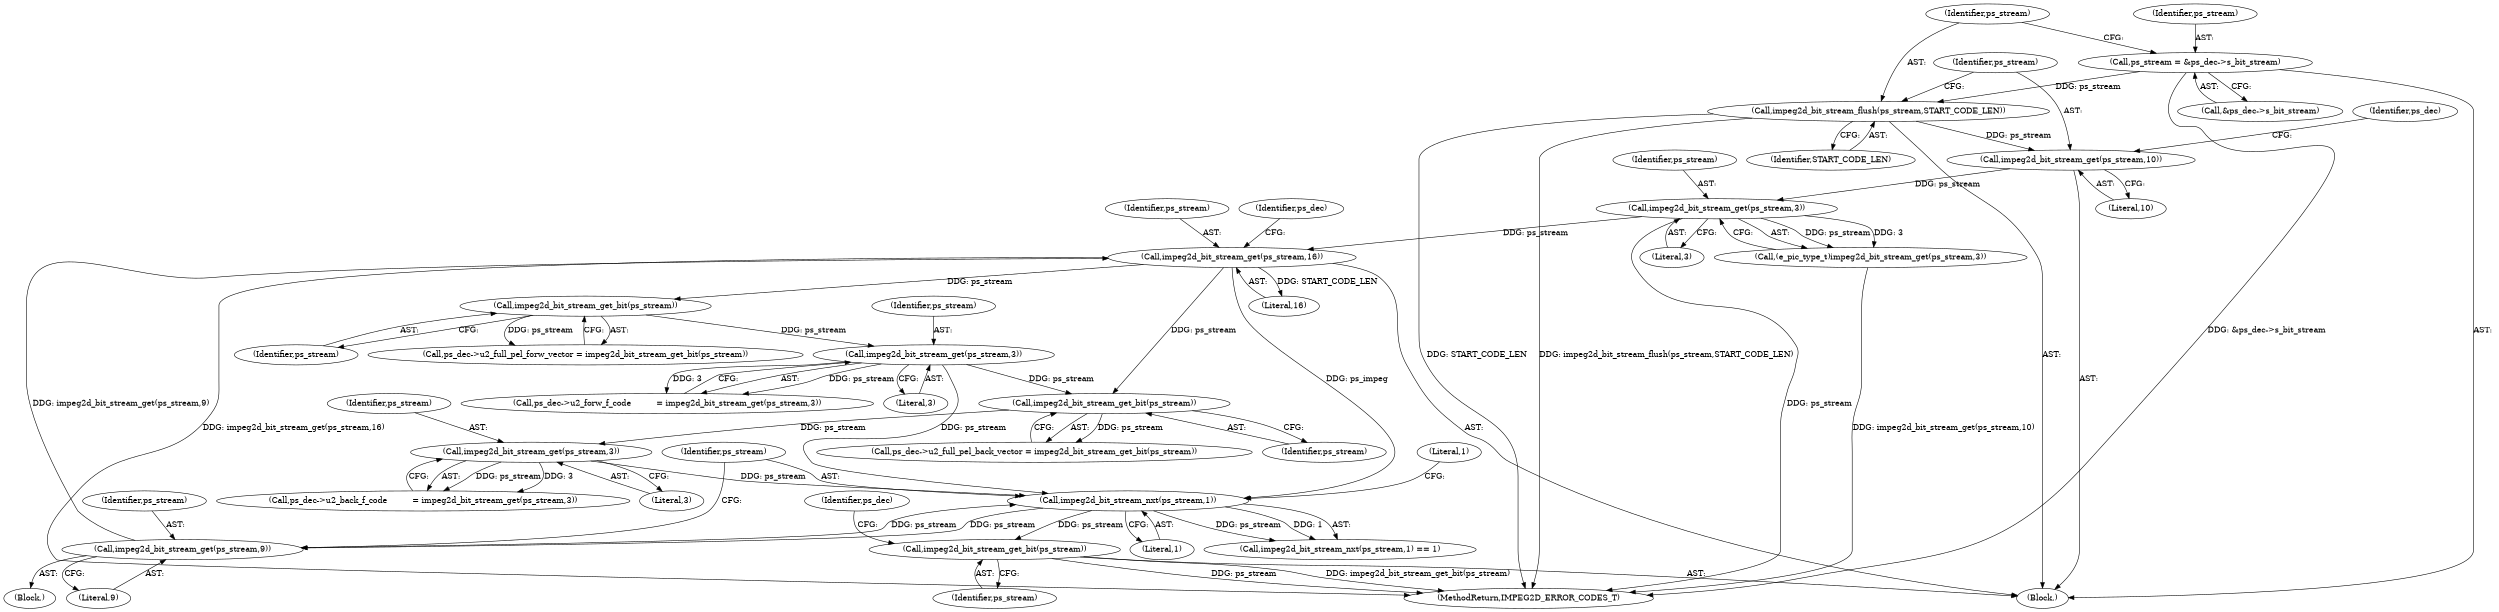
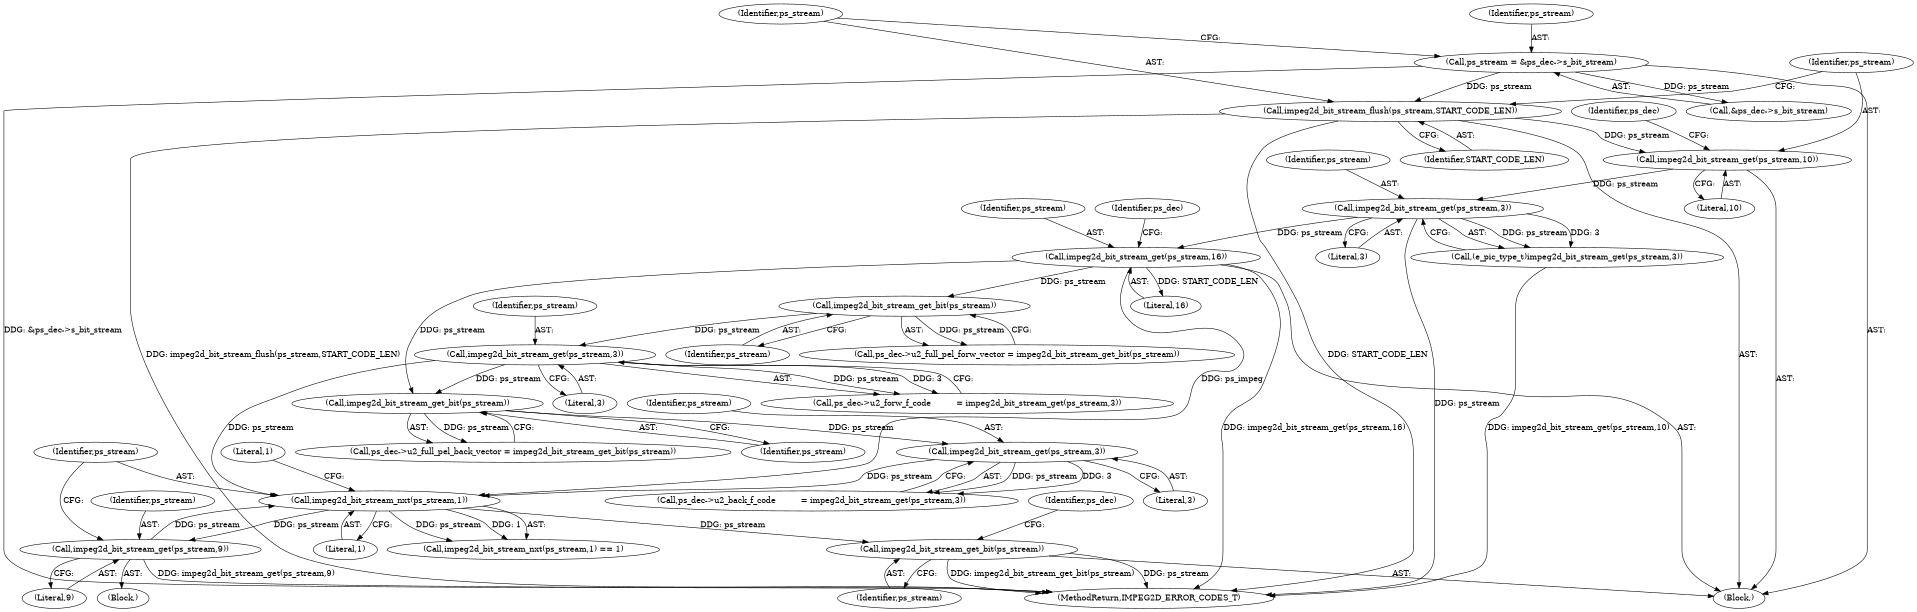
edge "(Call,ps_stream = &ps_dec->s_bit_stream)" -> "(Call,&ps_dec->s_bit_stream)": label "CFG: " -> "DDG: ps_stream"
edge "(Call,impeg2d_bit_stream_get(ps_stream,9))" -> "(Call,impeg2d_bit_stream_get(ps_stream,16))": now "(Call,impeg2d_bit_stream_get(ps_stream,9))" -> "(MethodReturn,IMPEG2D_ERROR_CODES_T)"
